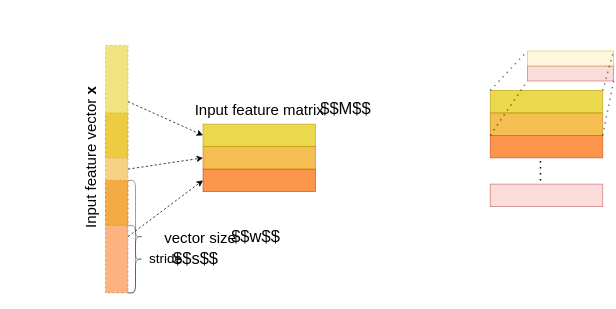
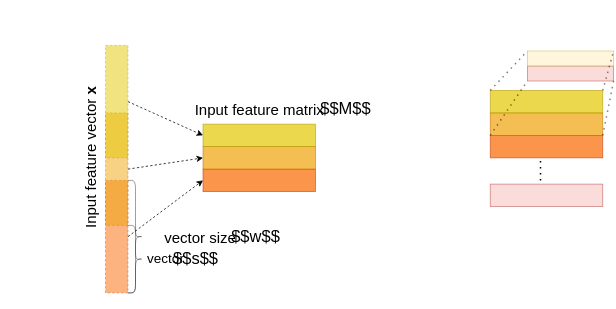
node "stride": label "stride" -> "vector"
